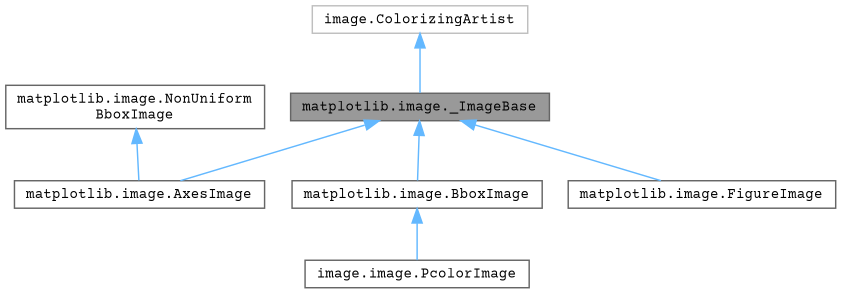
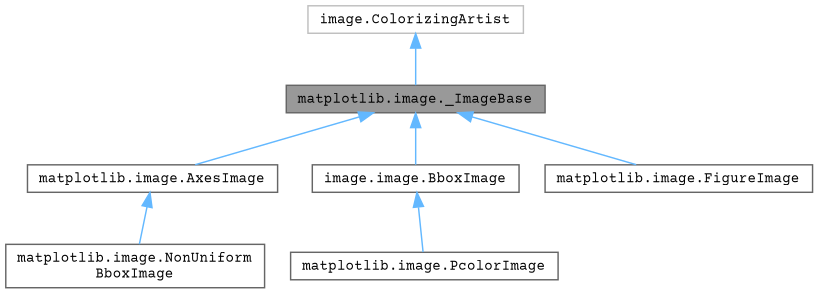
edge "matplotlib.image.AxesImage" -> "matplotlib.image.NonUniform BboxImage": reversed
node "matplotlib.image.BboxImage": label "matplotlib.image.BboxImage" -> "image.image.BboxImage"
node "image.image.PcolorImage": label "image.image.PcolorImage" -> "matplotlib.image.PcolorImage"
